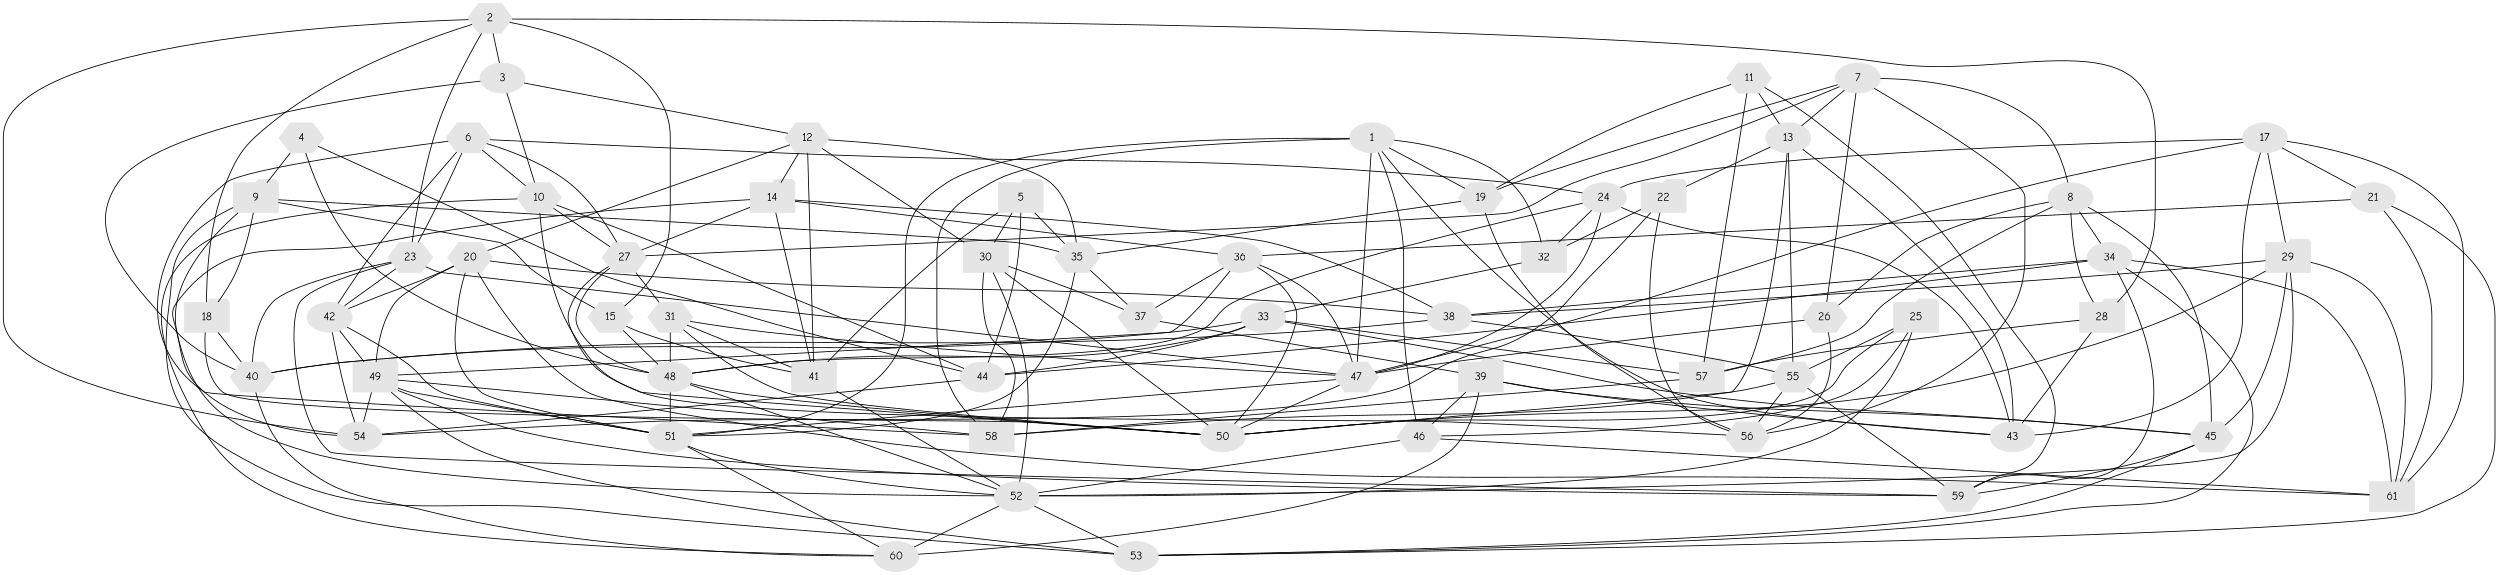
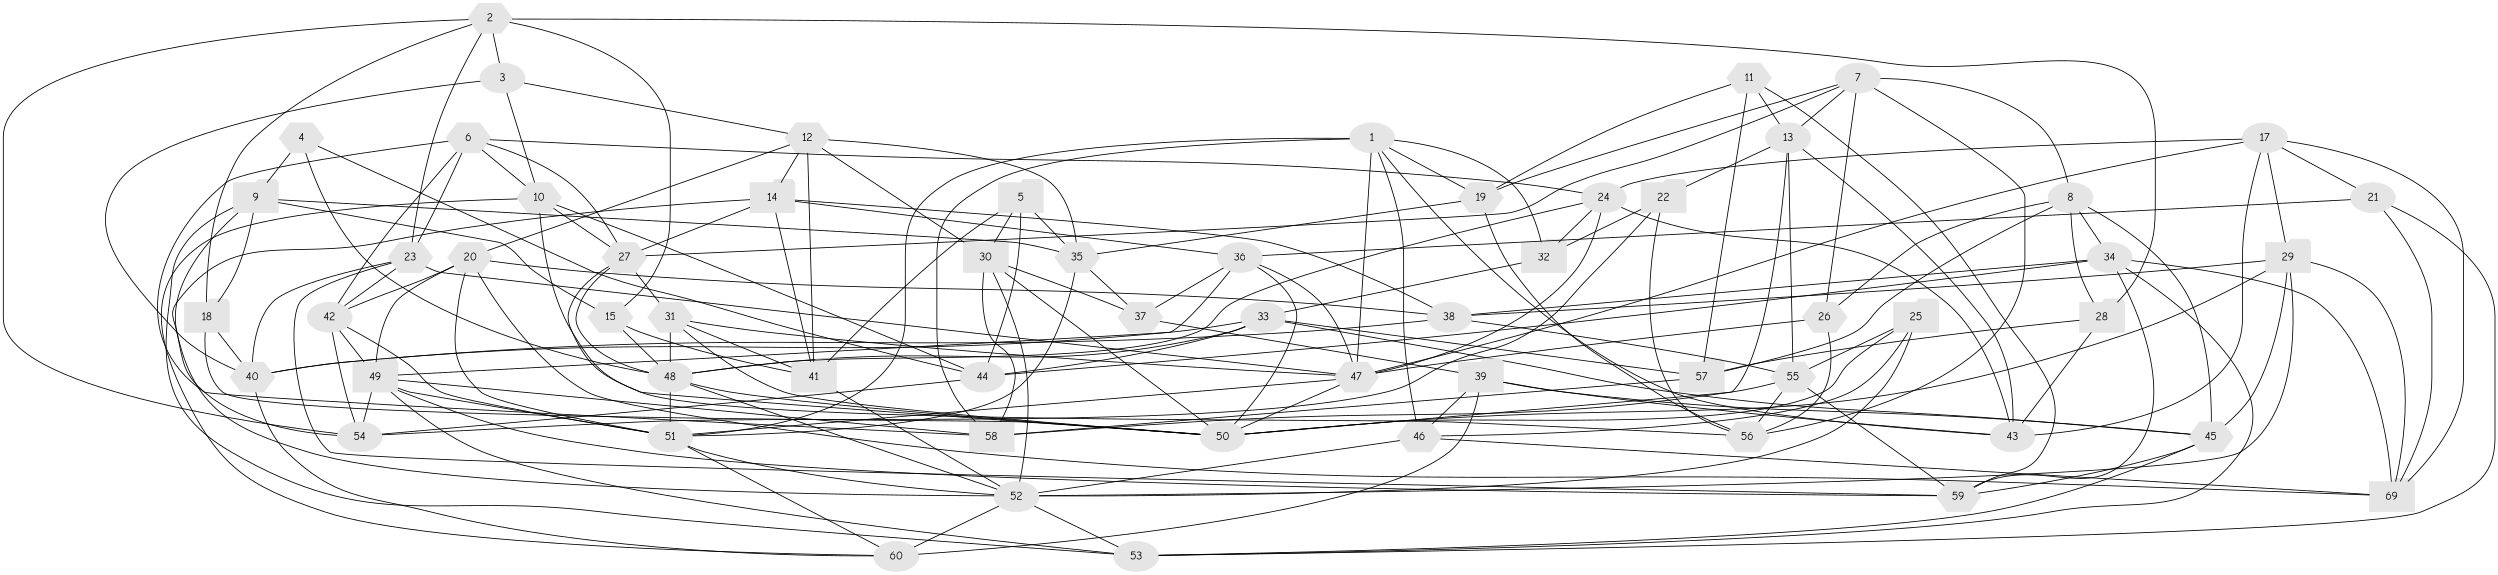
node "61": label "61" -> "69"
